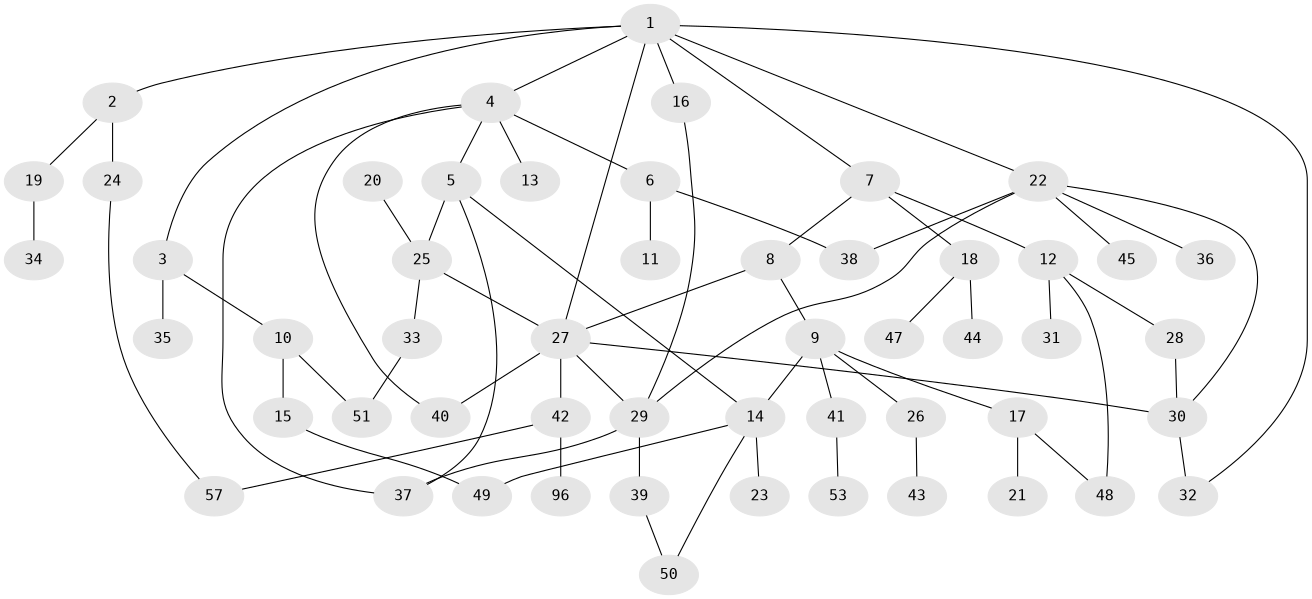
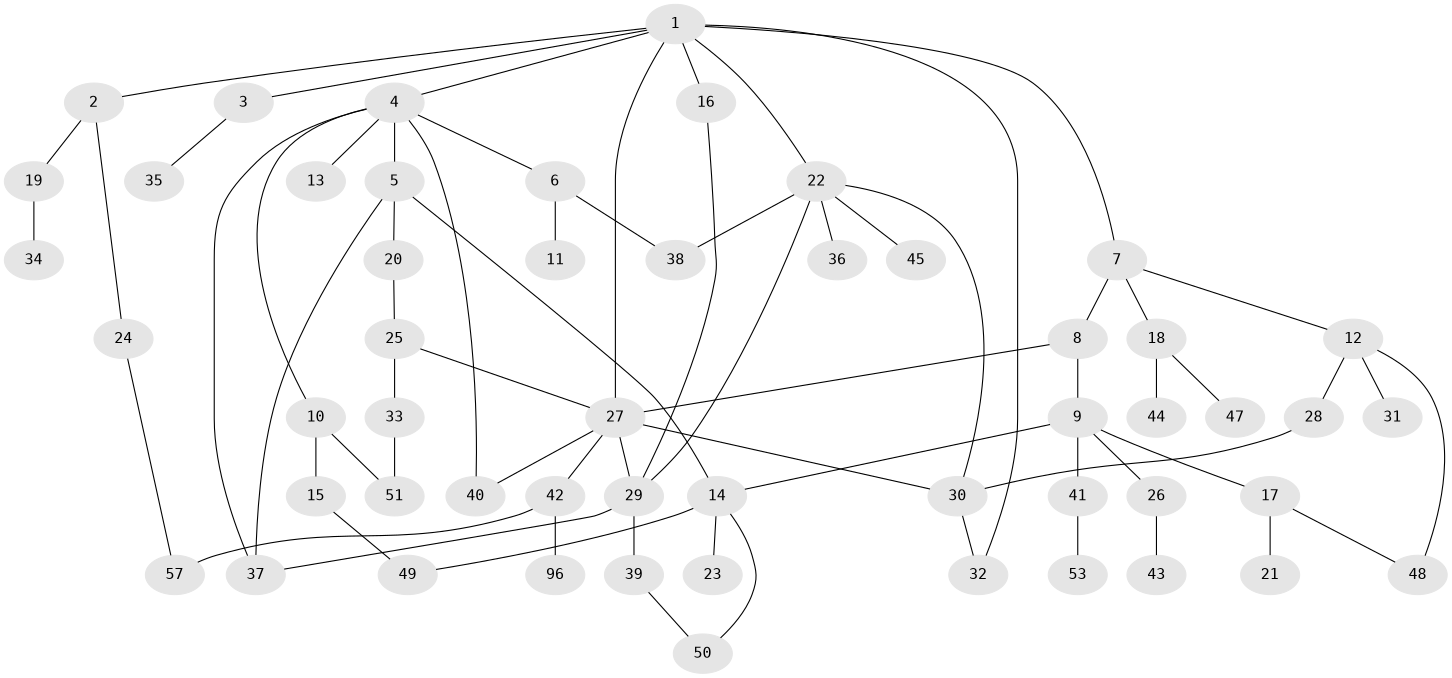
edge "5" -- "25": now "5" -- "20"
edge "3" -- "10": now "4" -- "10"
